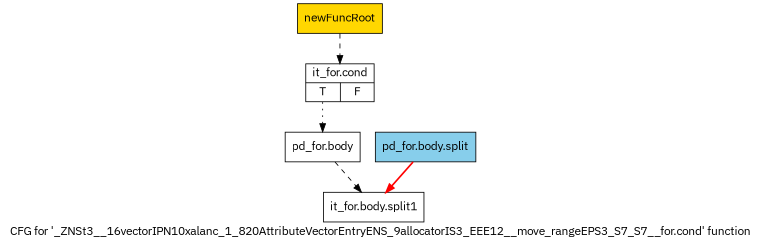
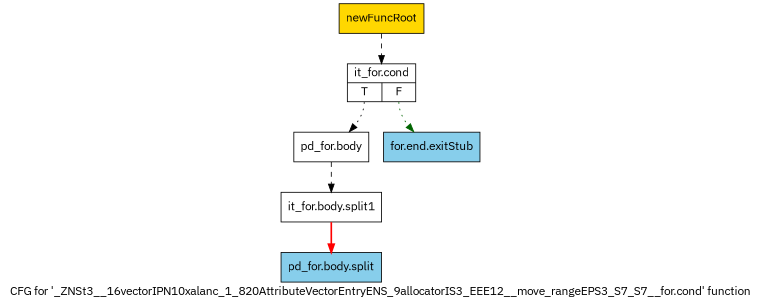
node "for.end.exitStub": added
edge "pd_for.body.split" -> "it_for.body.split1": reversed
